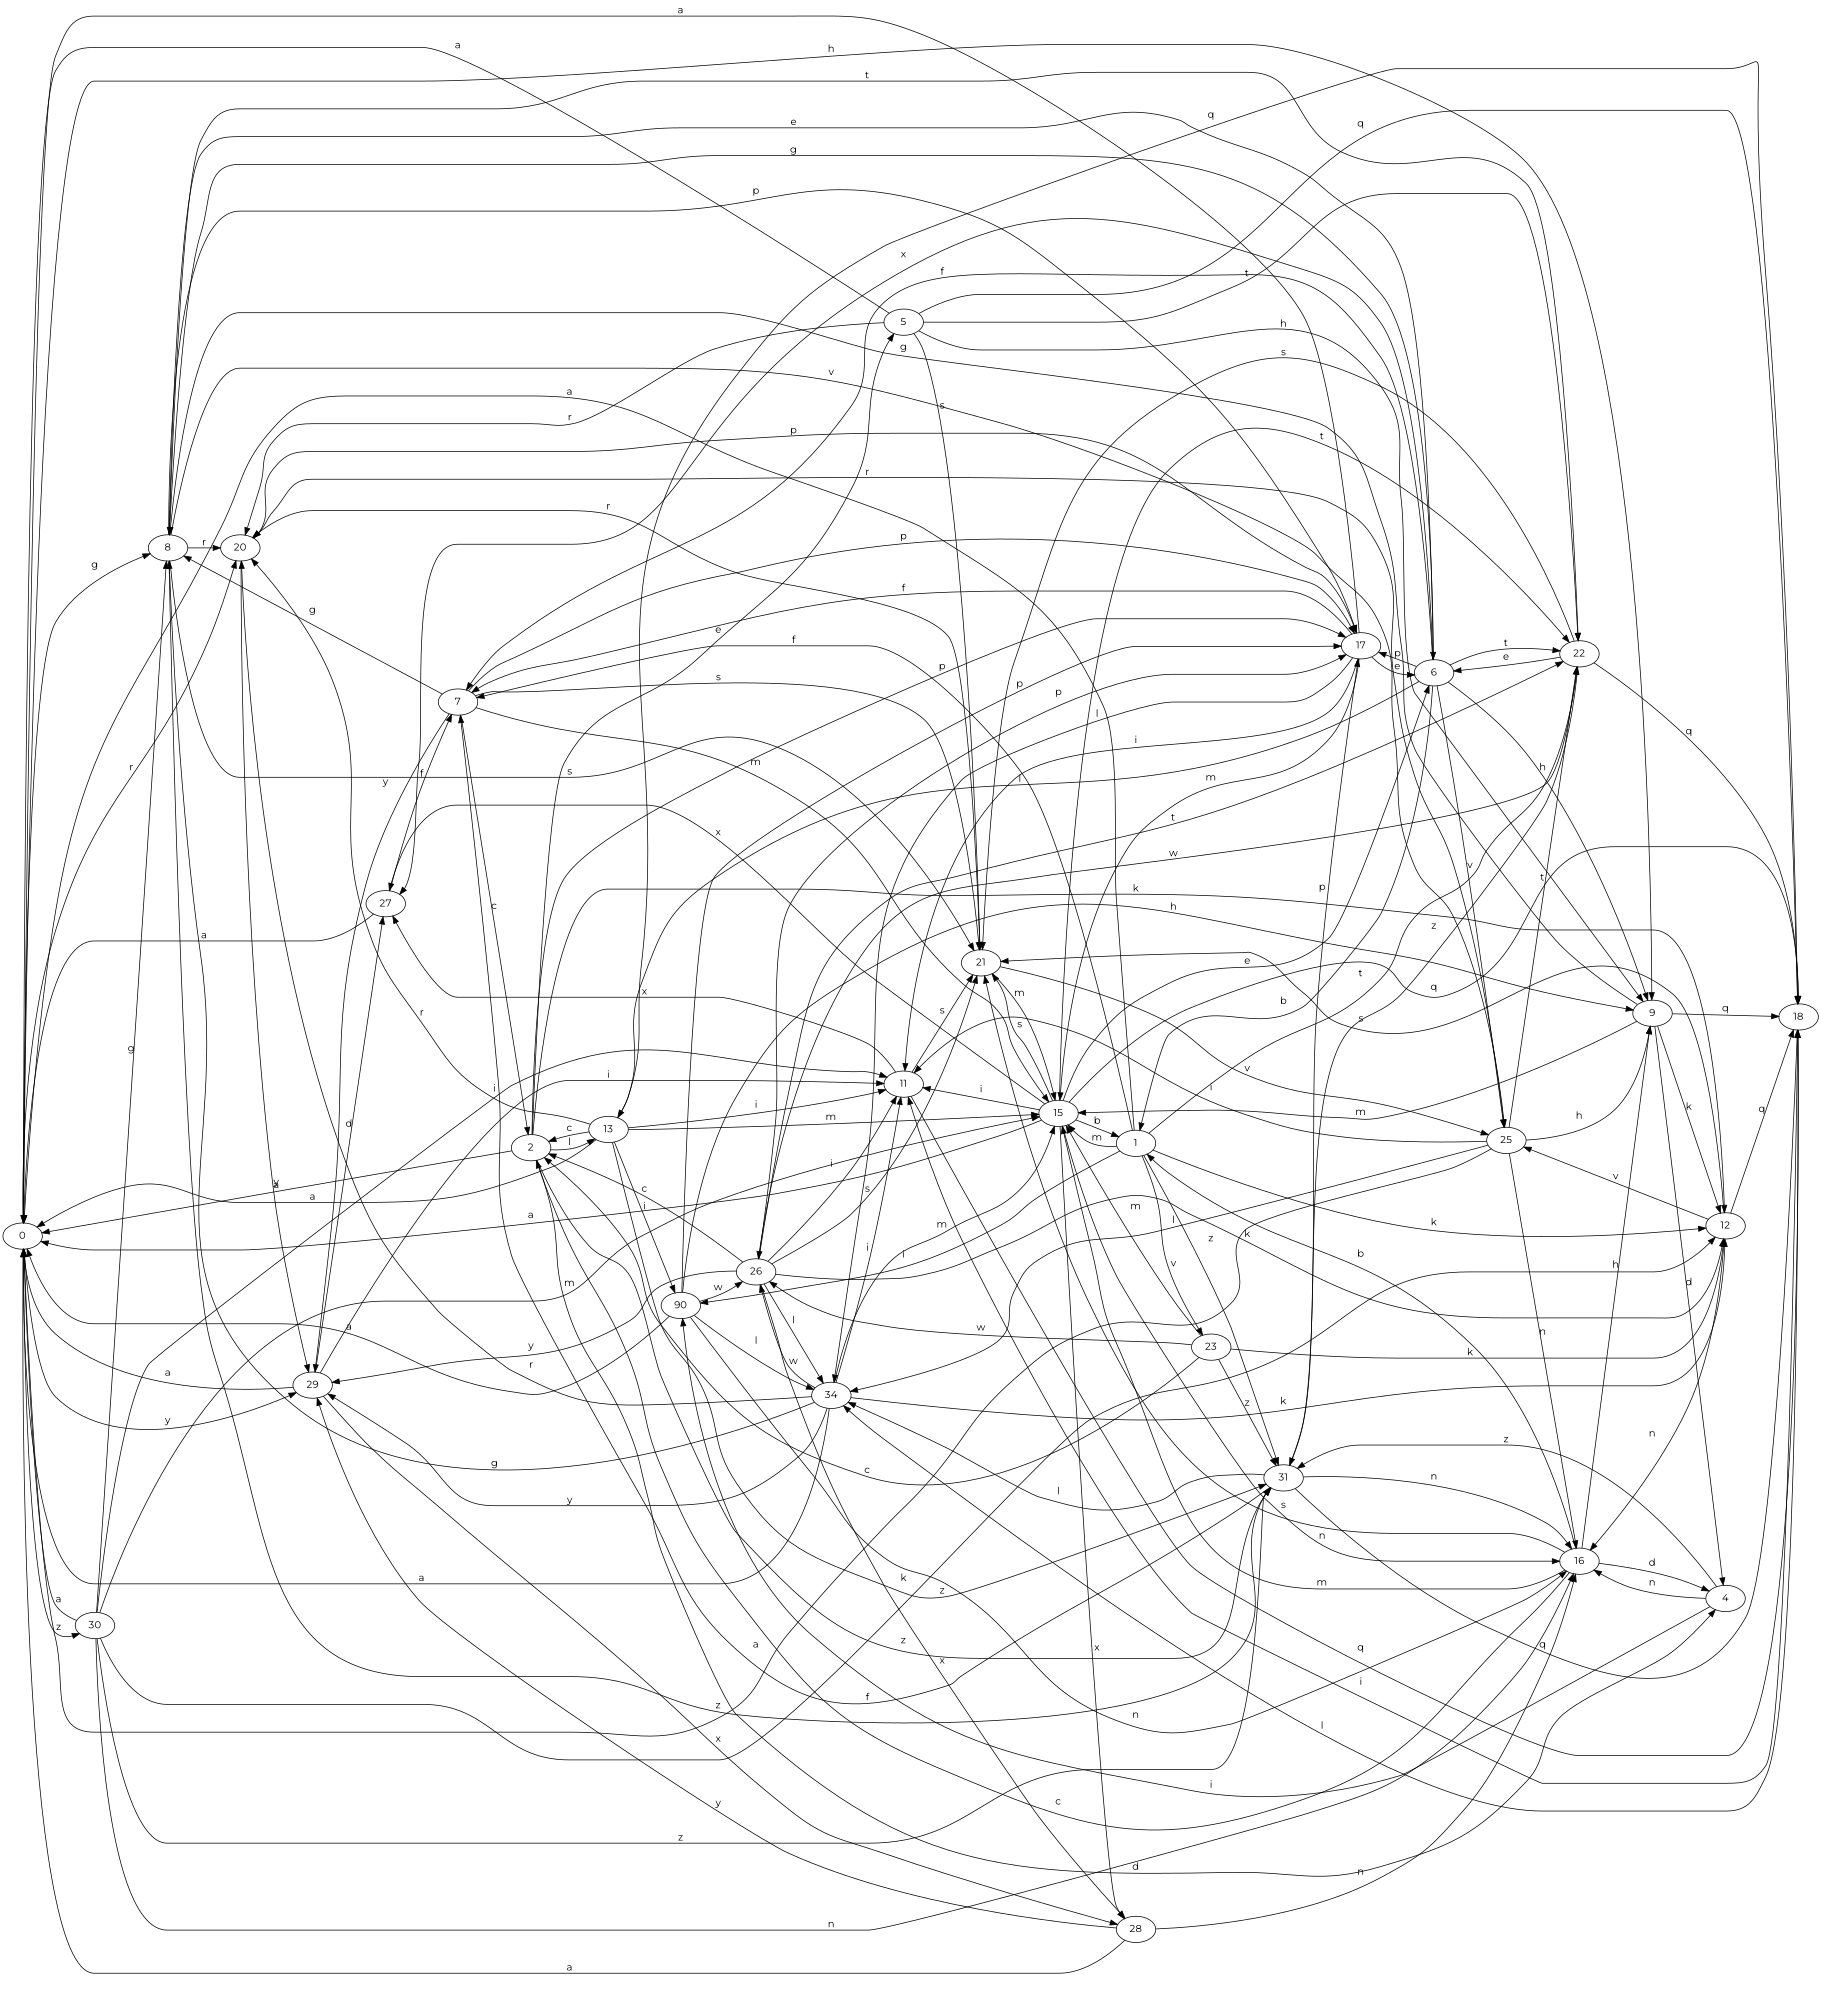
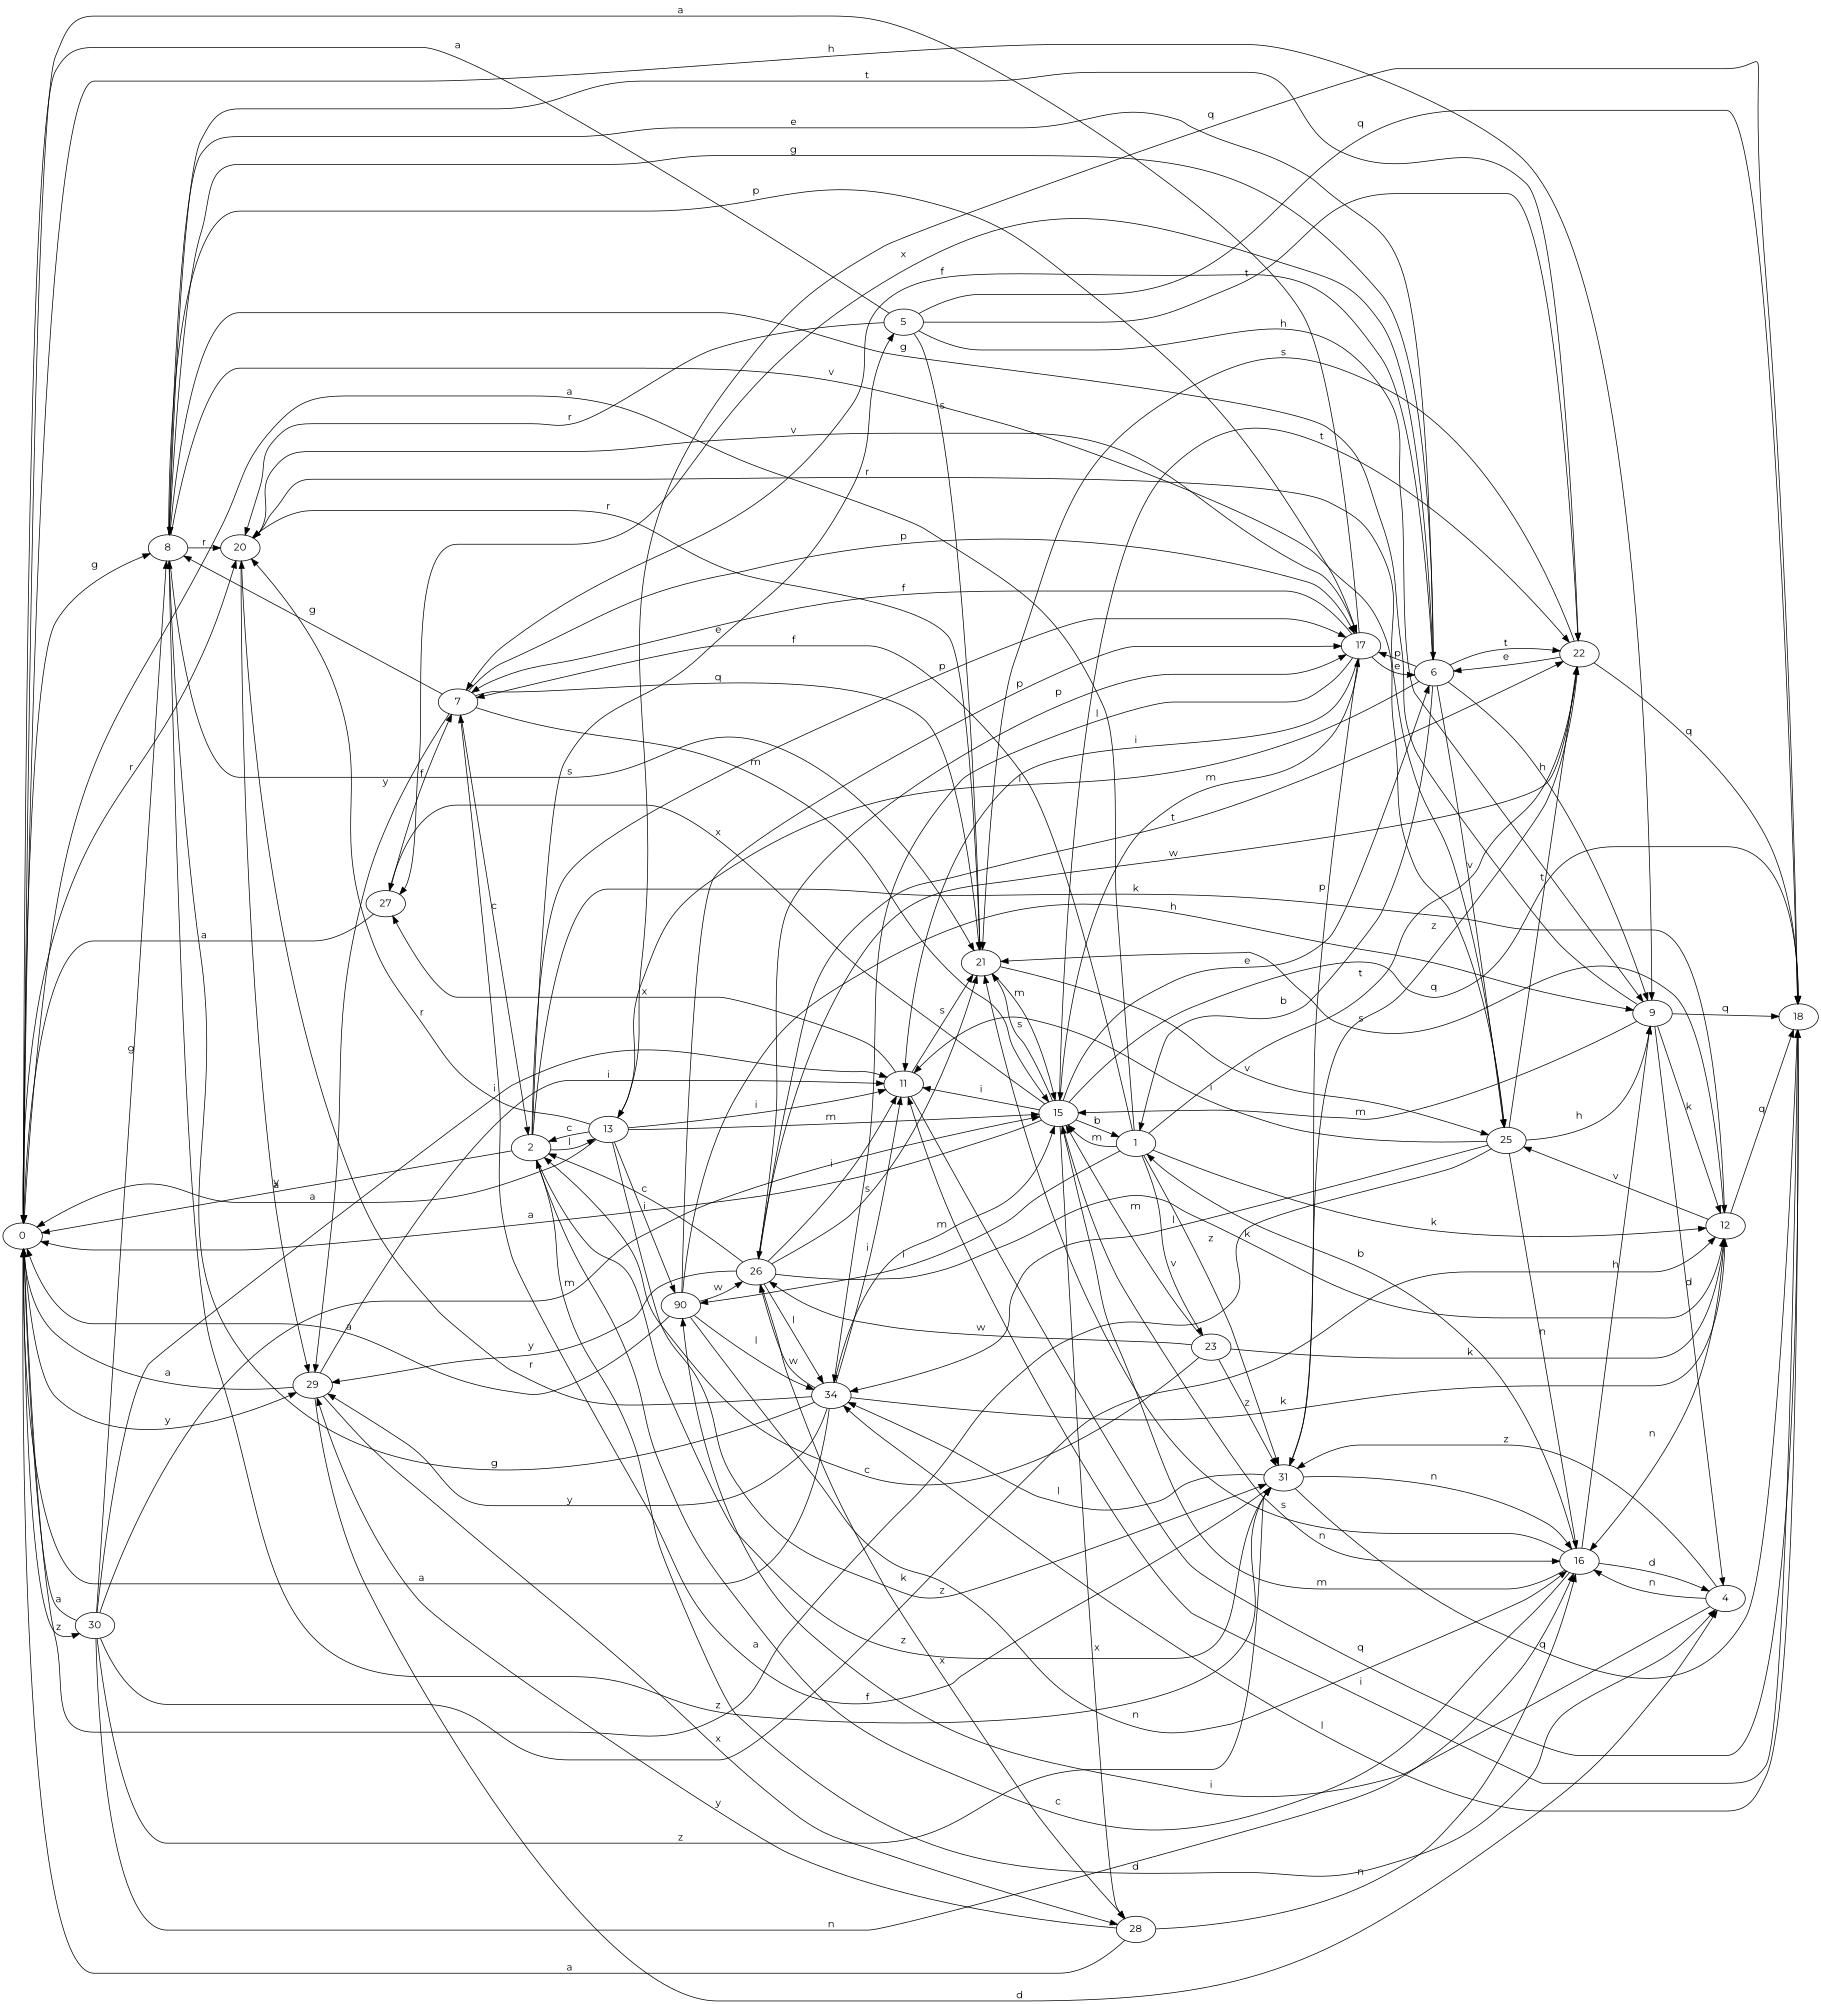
edge "20" -> "17": label "p" -> "v"
edge "7" -> "21": label "s" -> "q"
edge "29" -> "27": now "29" -> "4"
